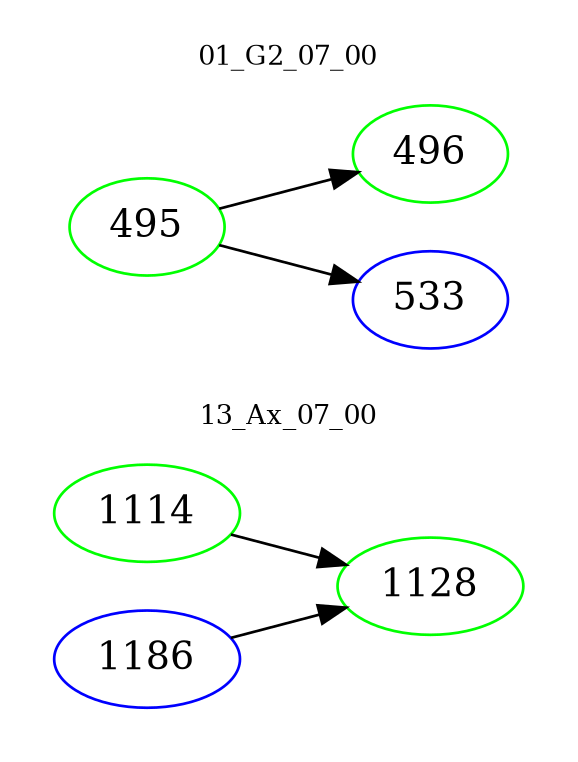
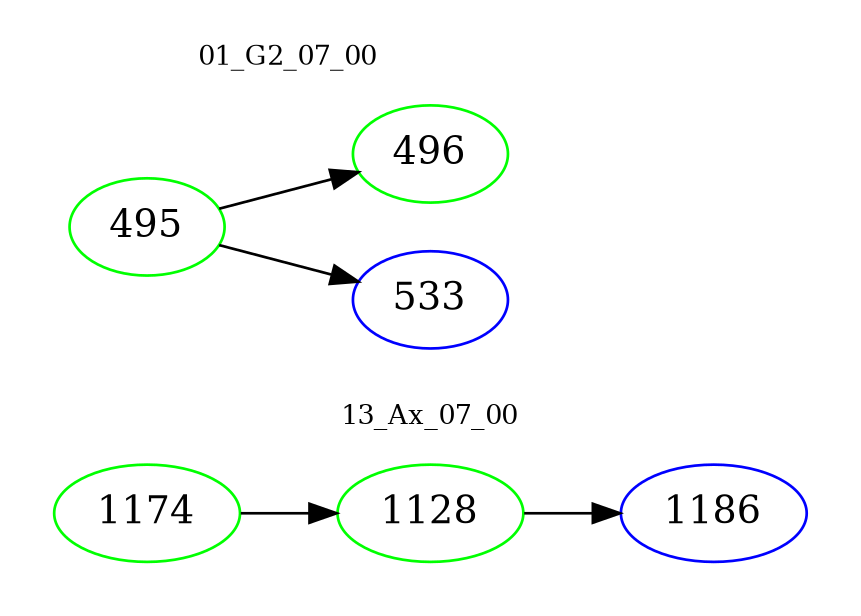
node "1114": label "1114" -> "1174"
edge "1186" -> "1128": reversed
